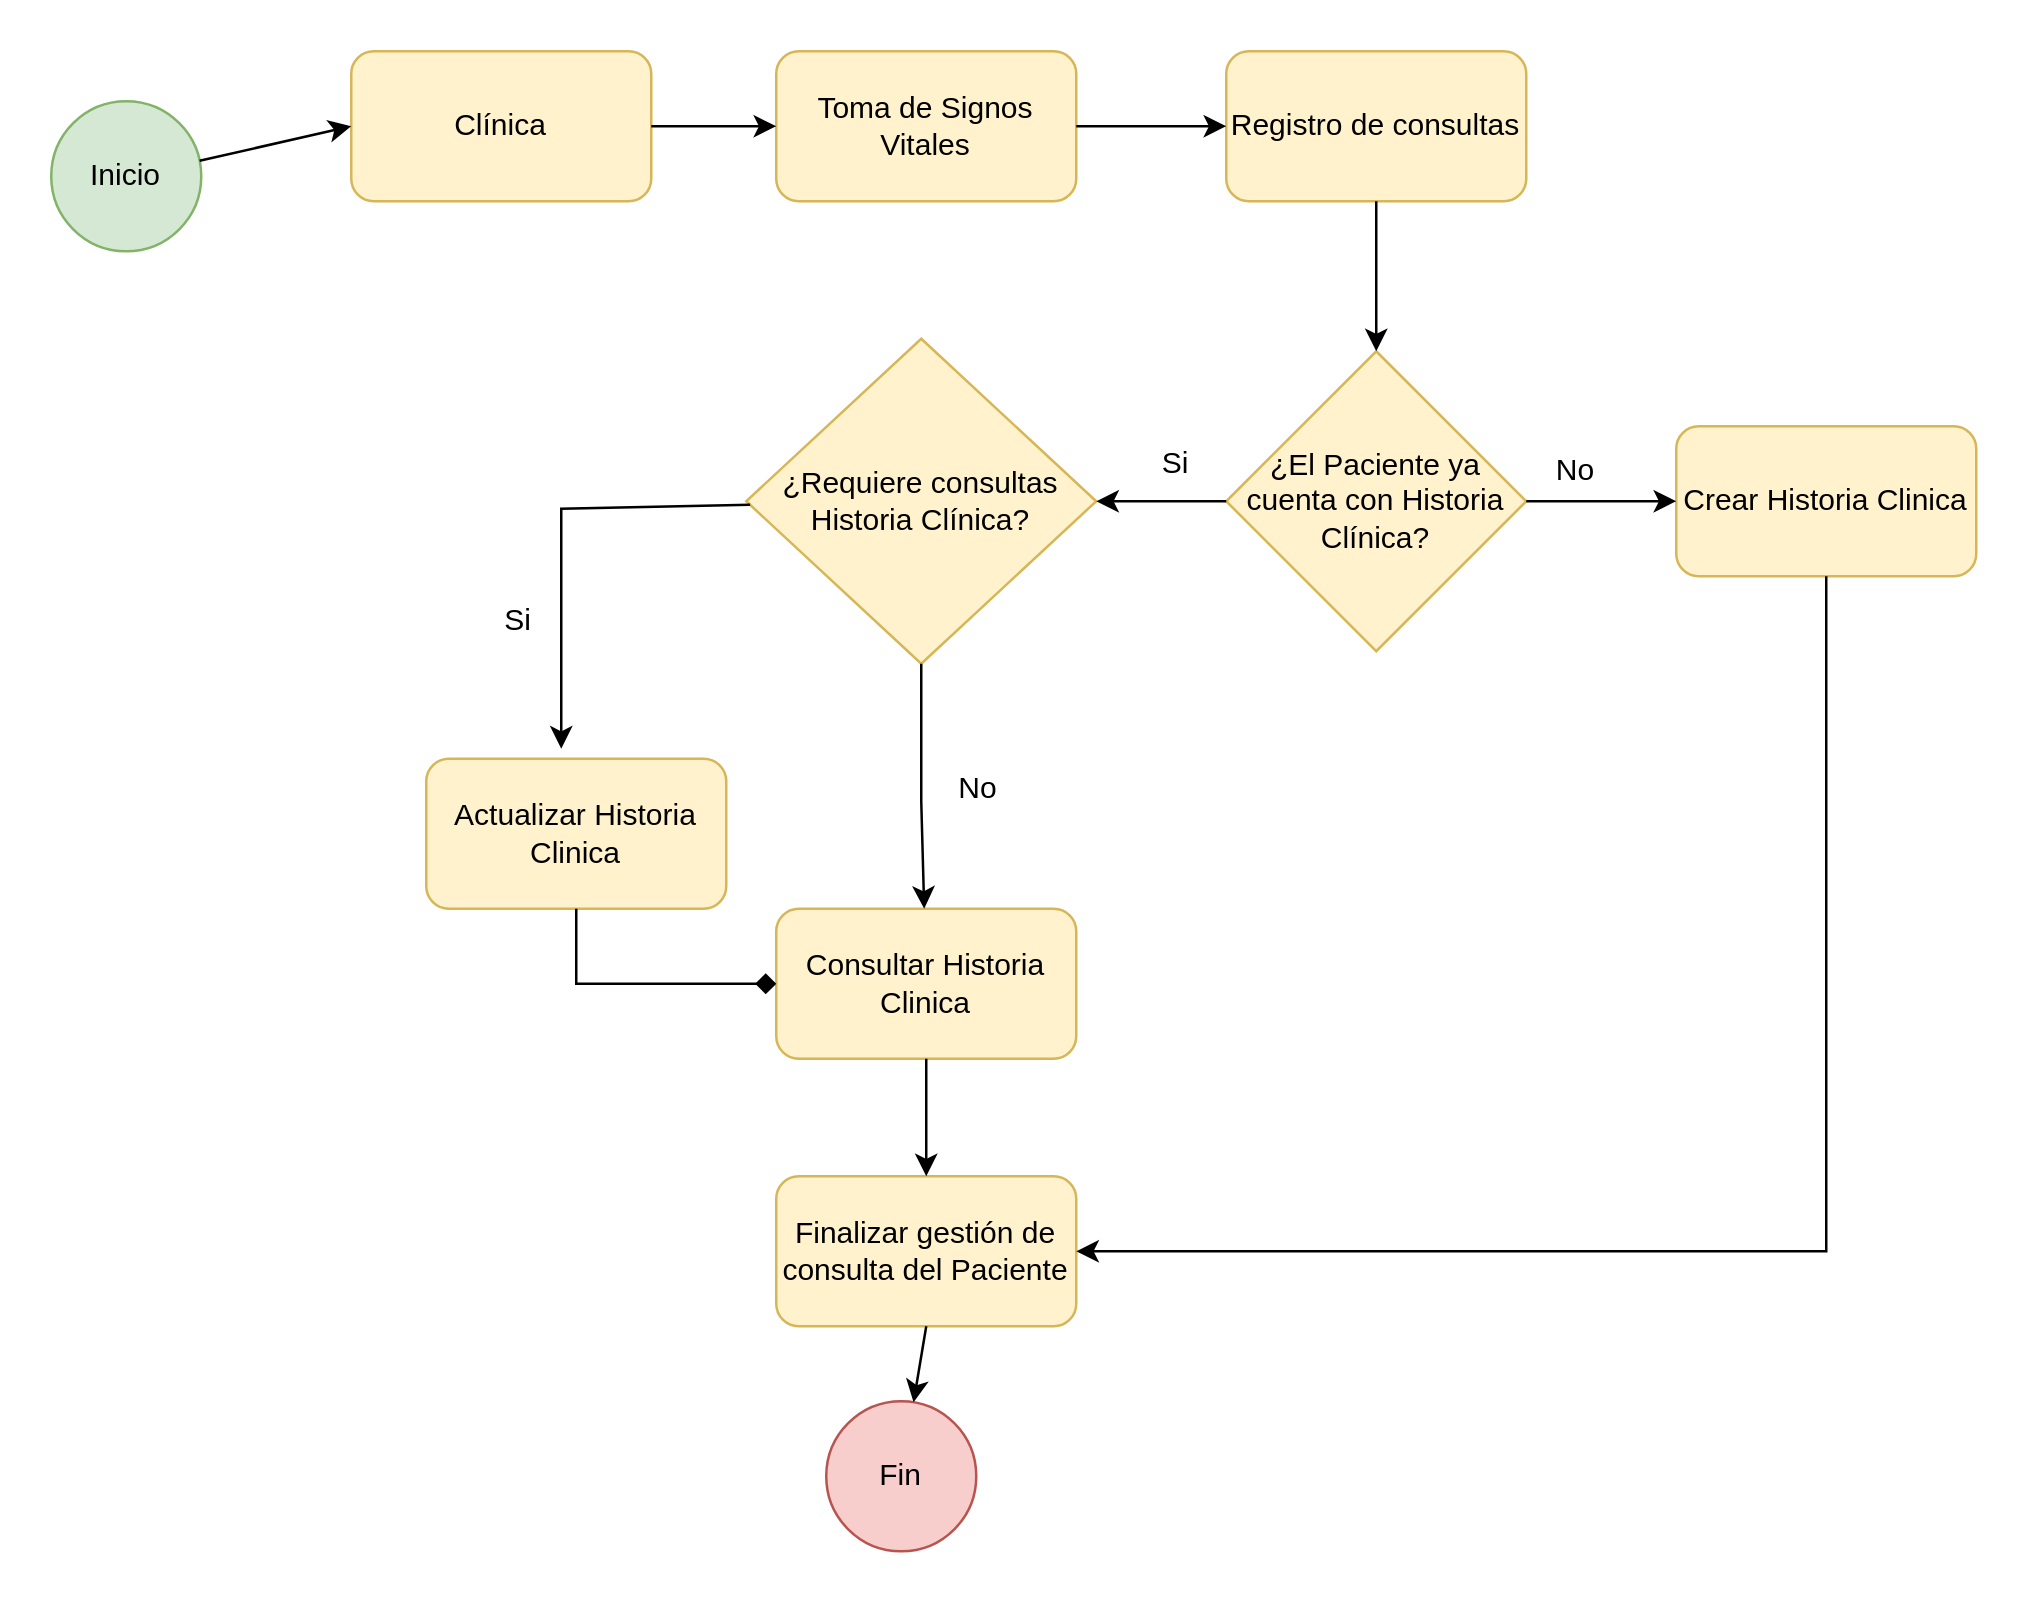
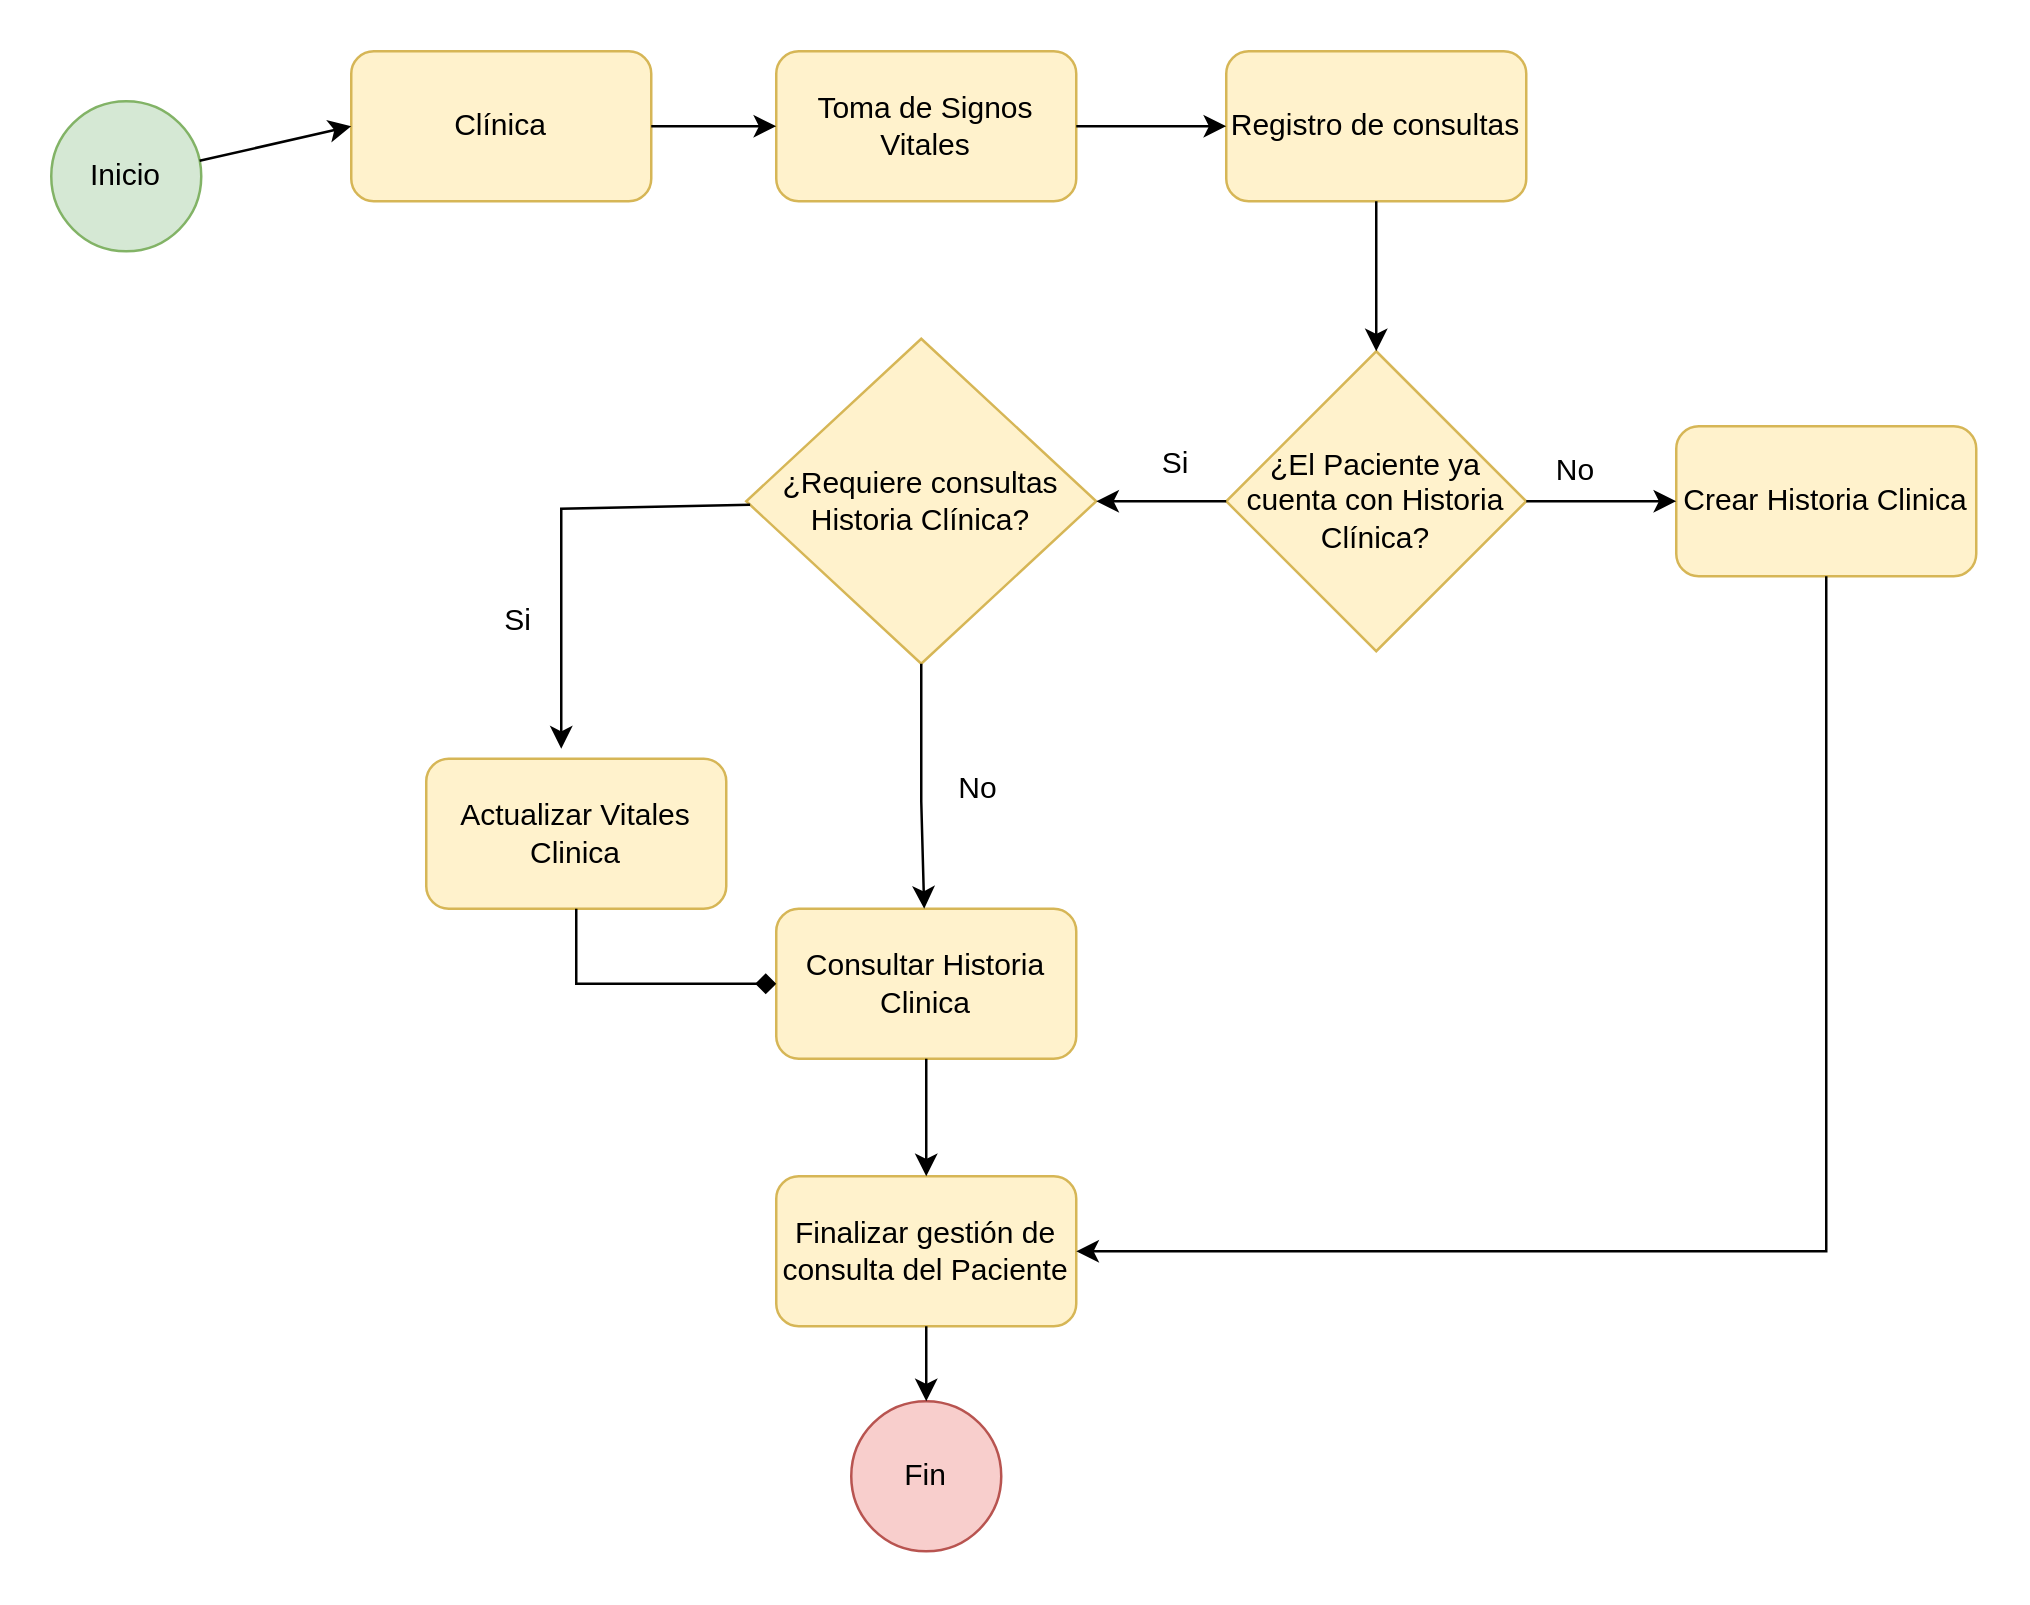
node "Actualizar Historia Clinica": label "Actualizar Historia Clinica" -> "Actualizar Vitales Clinica"
node "Fin": moved (901, 1476) -> (926, 1476)
